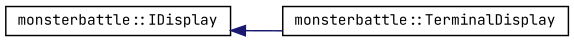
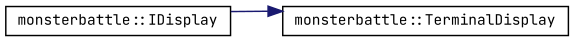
edge "monsterbattle::TerminalDisplay" -> "monsterbattle::IDisplay": reversed
